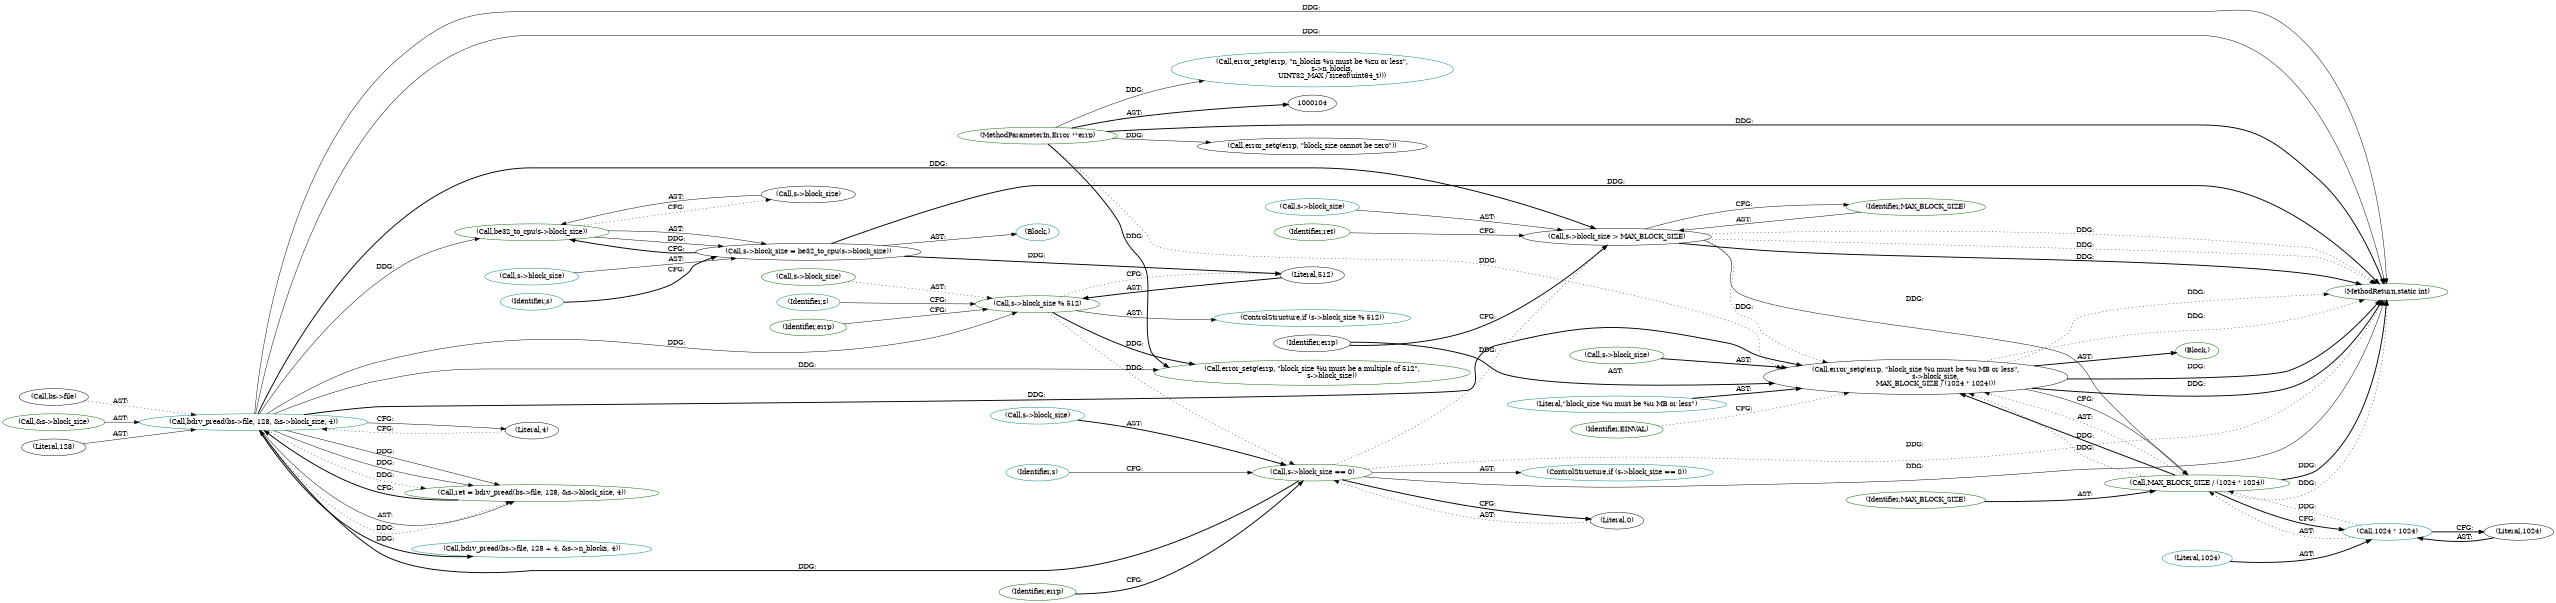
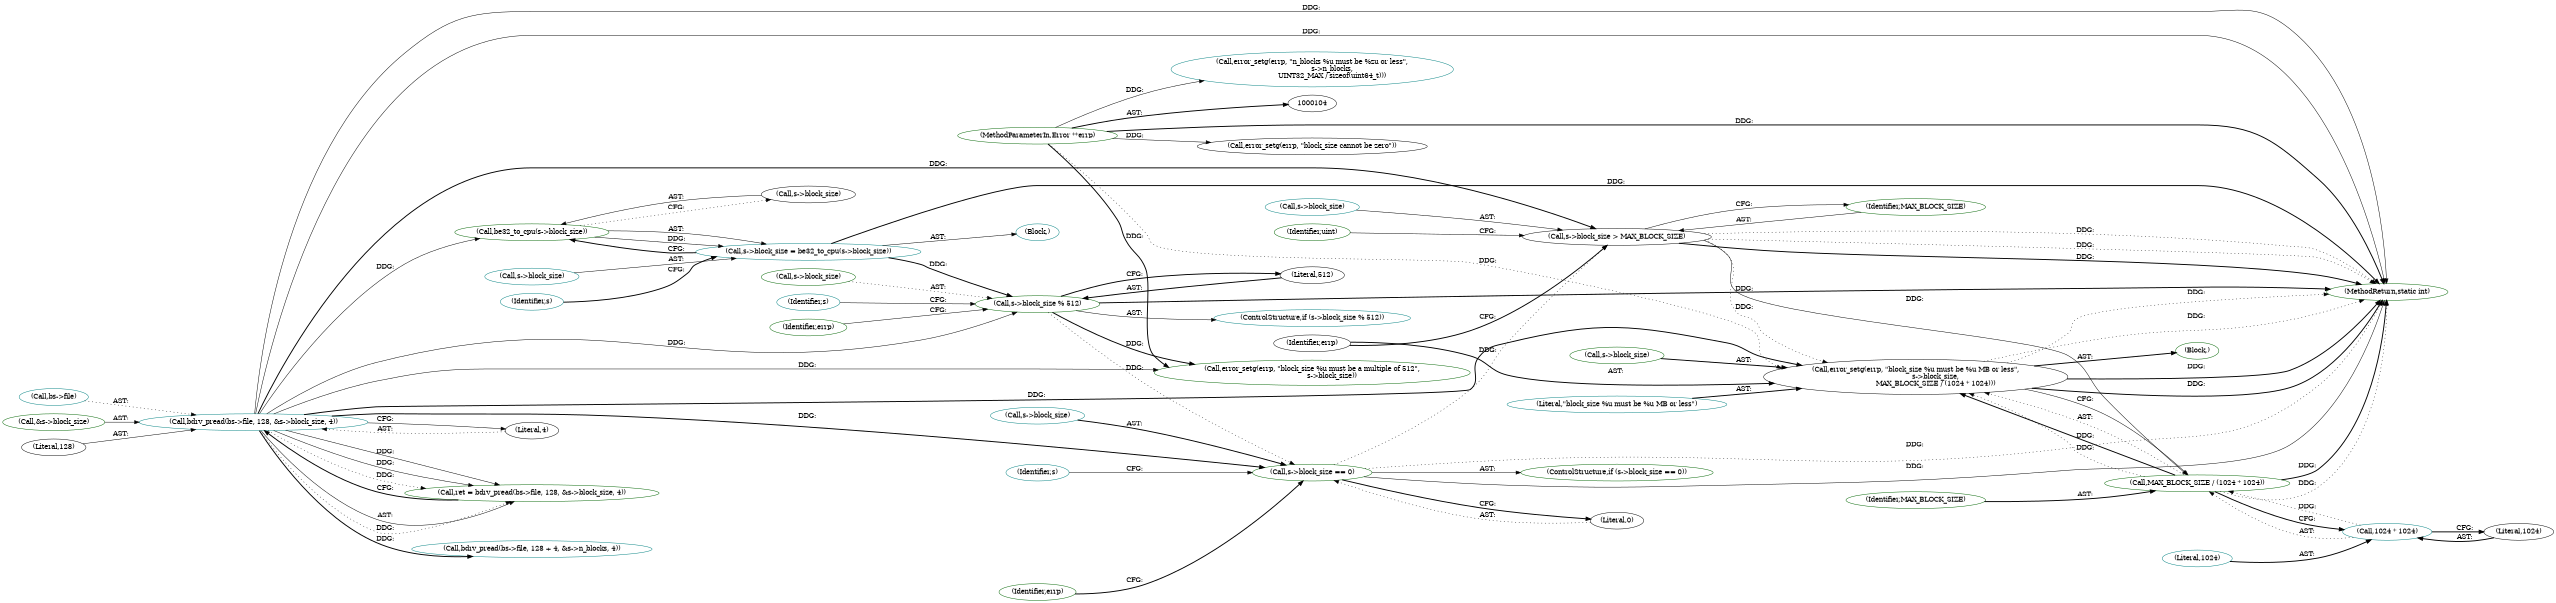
node "(Identifier,ret)": label "(Identifier,ret)" -> "(Identifier,uint)"
node "(Call,s->block_size = be32_to_cpu(s->block_size))": color black -> teal
edge "(Call,s->block_size = be32_to_cpu(s->block_size))" -> "(Literal,512)": now "(Call,s->block_size = be32_to_cpu(s->block_size))" -> "(Call,s->block_size % 512)"
edge "(Call,s->block_size % 512)" -> "(Literal,512)": style dotted -> bold
edge "(Call,s->block_size % 512)" -> "(MethodReturn,static int)": added, label "DDG:"
node "(Call,bs->file)": color black -> teal
edge "(Literal,4)" -> "(Call,bdrv_pread(bs->file, 128, &s->block_size, 4))": label "CFG: " -> "AST: "
node "(Identifier,EINVAL)": removed
node "(ControlStructure,if (s->block_size == 0))": color teal -> darkgreen
edge "(Call,s->block_size == 0)" -> "(Call,bdrv_pread(bs->file, 128, &s->block_size, 4))": reversed
